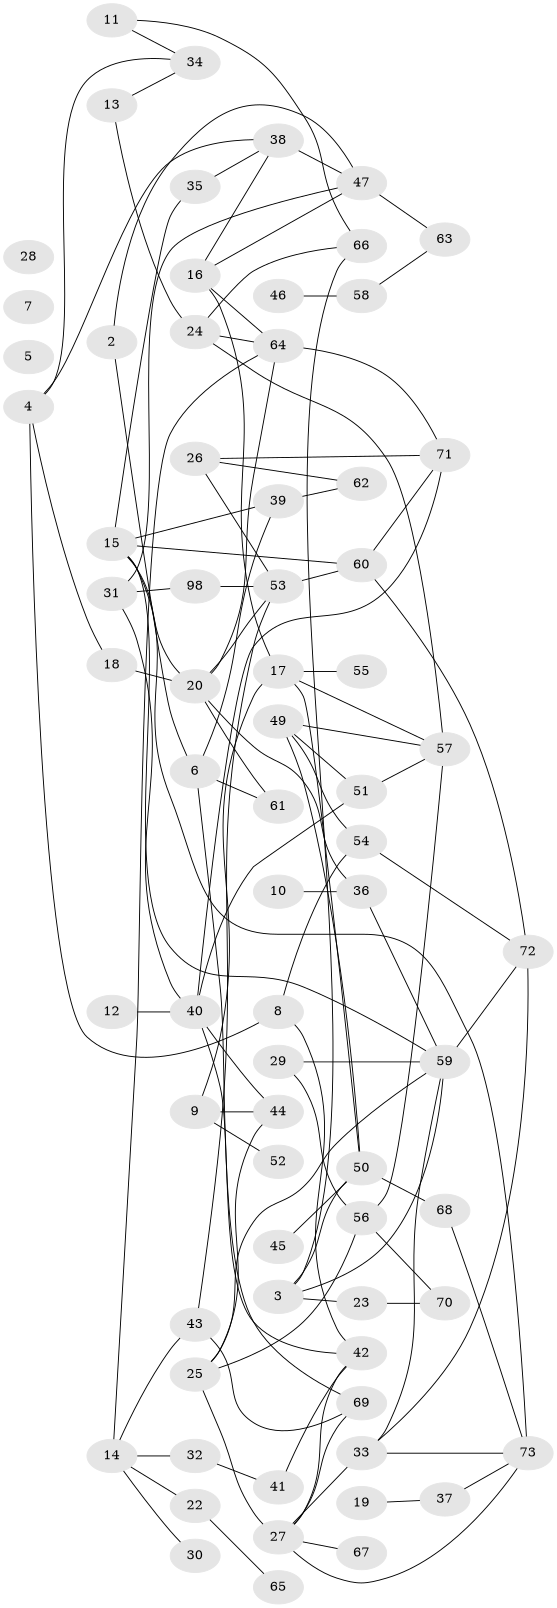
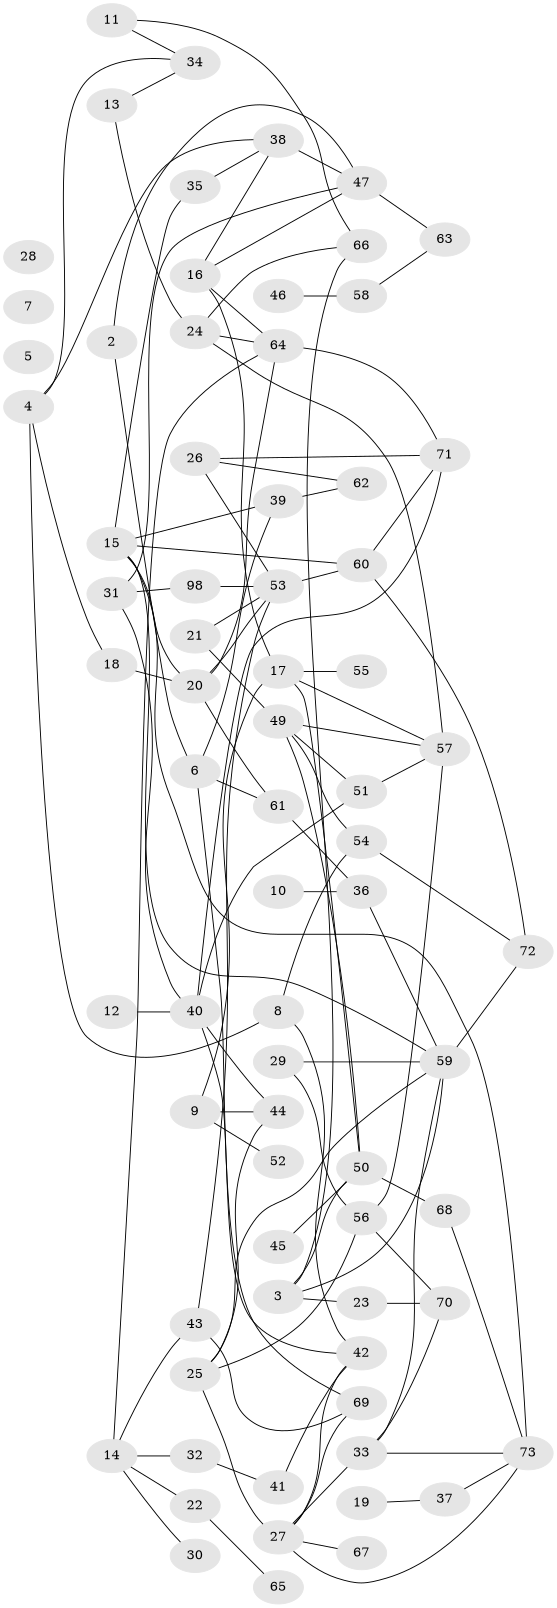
node "21": added
edge "20" -- "36": now "61" -- "36"
edge "72" -- "33": now "70" -- "33"
